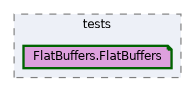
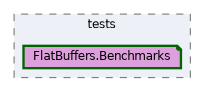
node "FlatBuffers.FlatBuffers": label "FlatBuffers.FlatBuffers" -> "FlatBuffers.Benchmarks"
